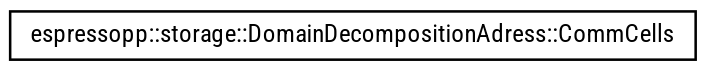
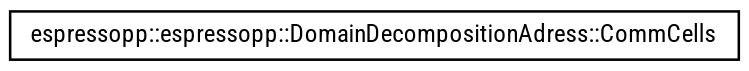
node "espressopp::storage::DomainDecompositionAdress::CommCells": label "espressopp::storage::DomainDecompositionAdress::CommCells" -> "espressopp::espressopp::DomainDecompositionAdress::CommCells"
